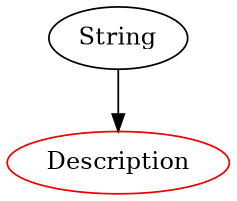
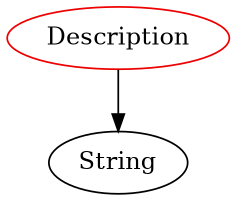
edge "String" -> "Description": reversed
